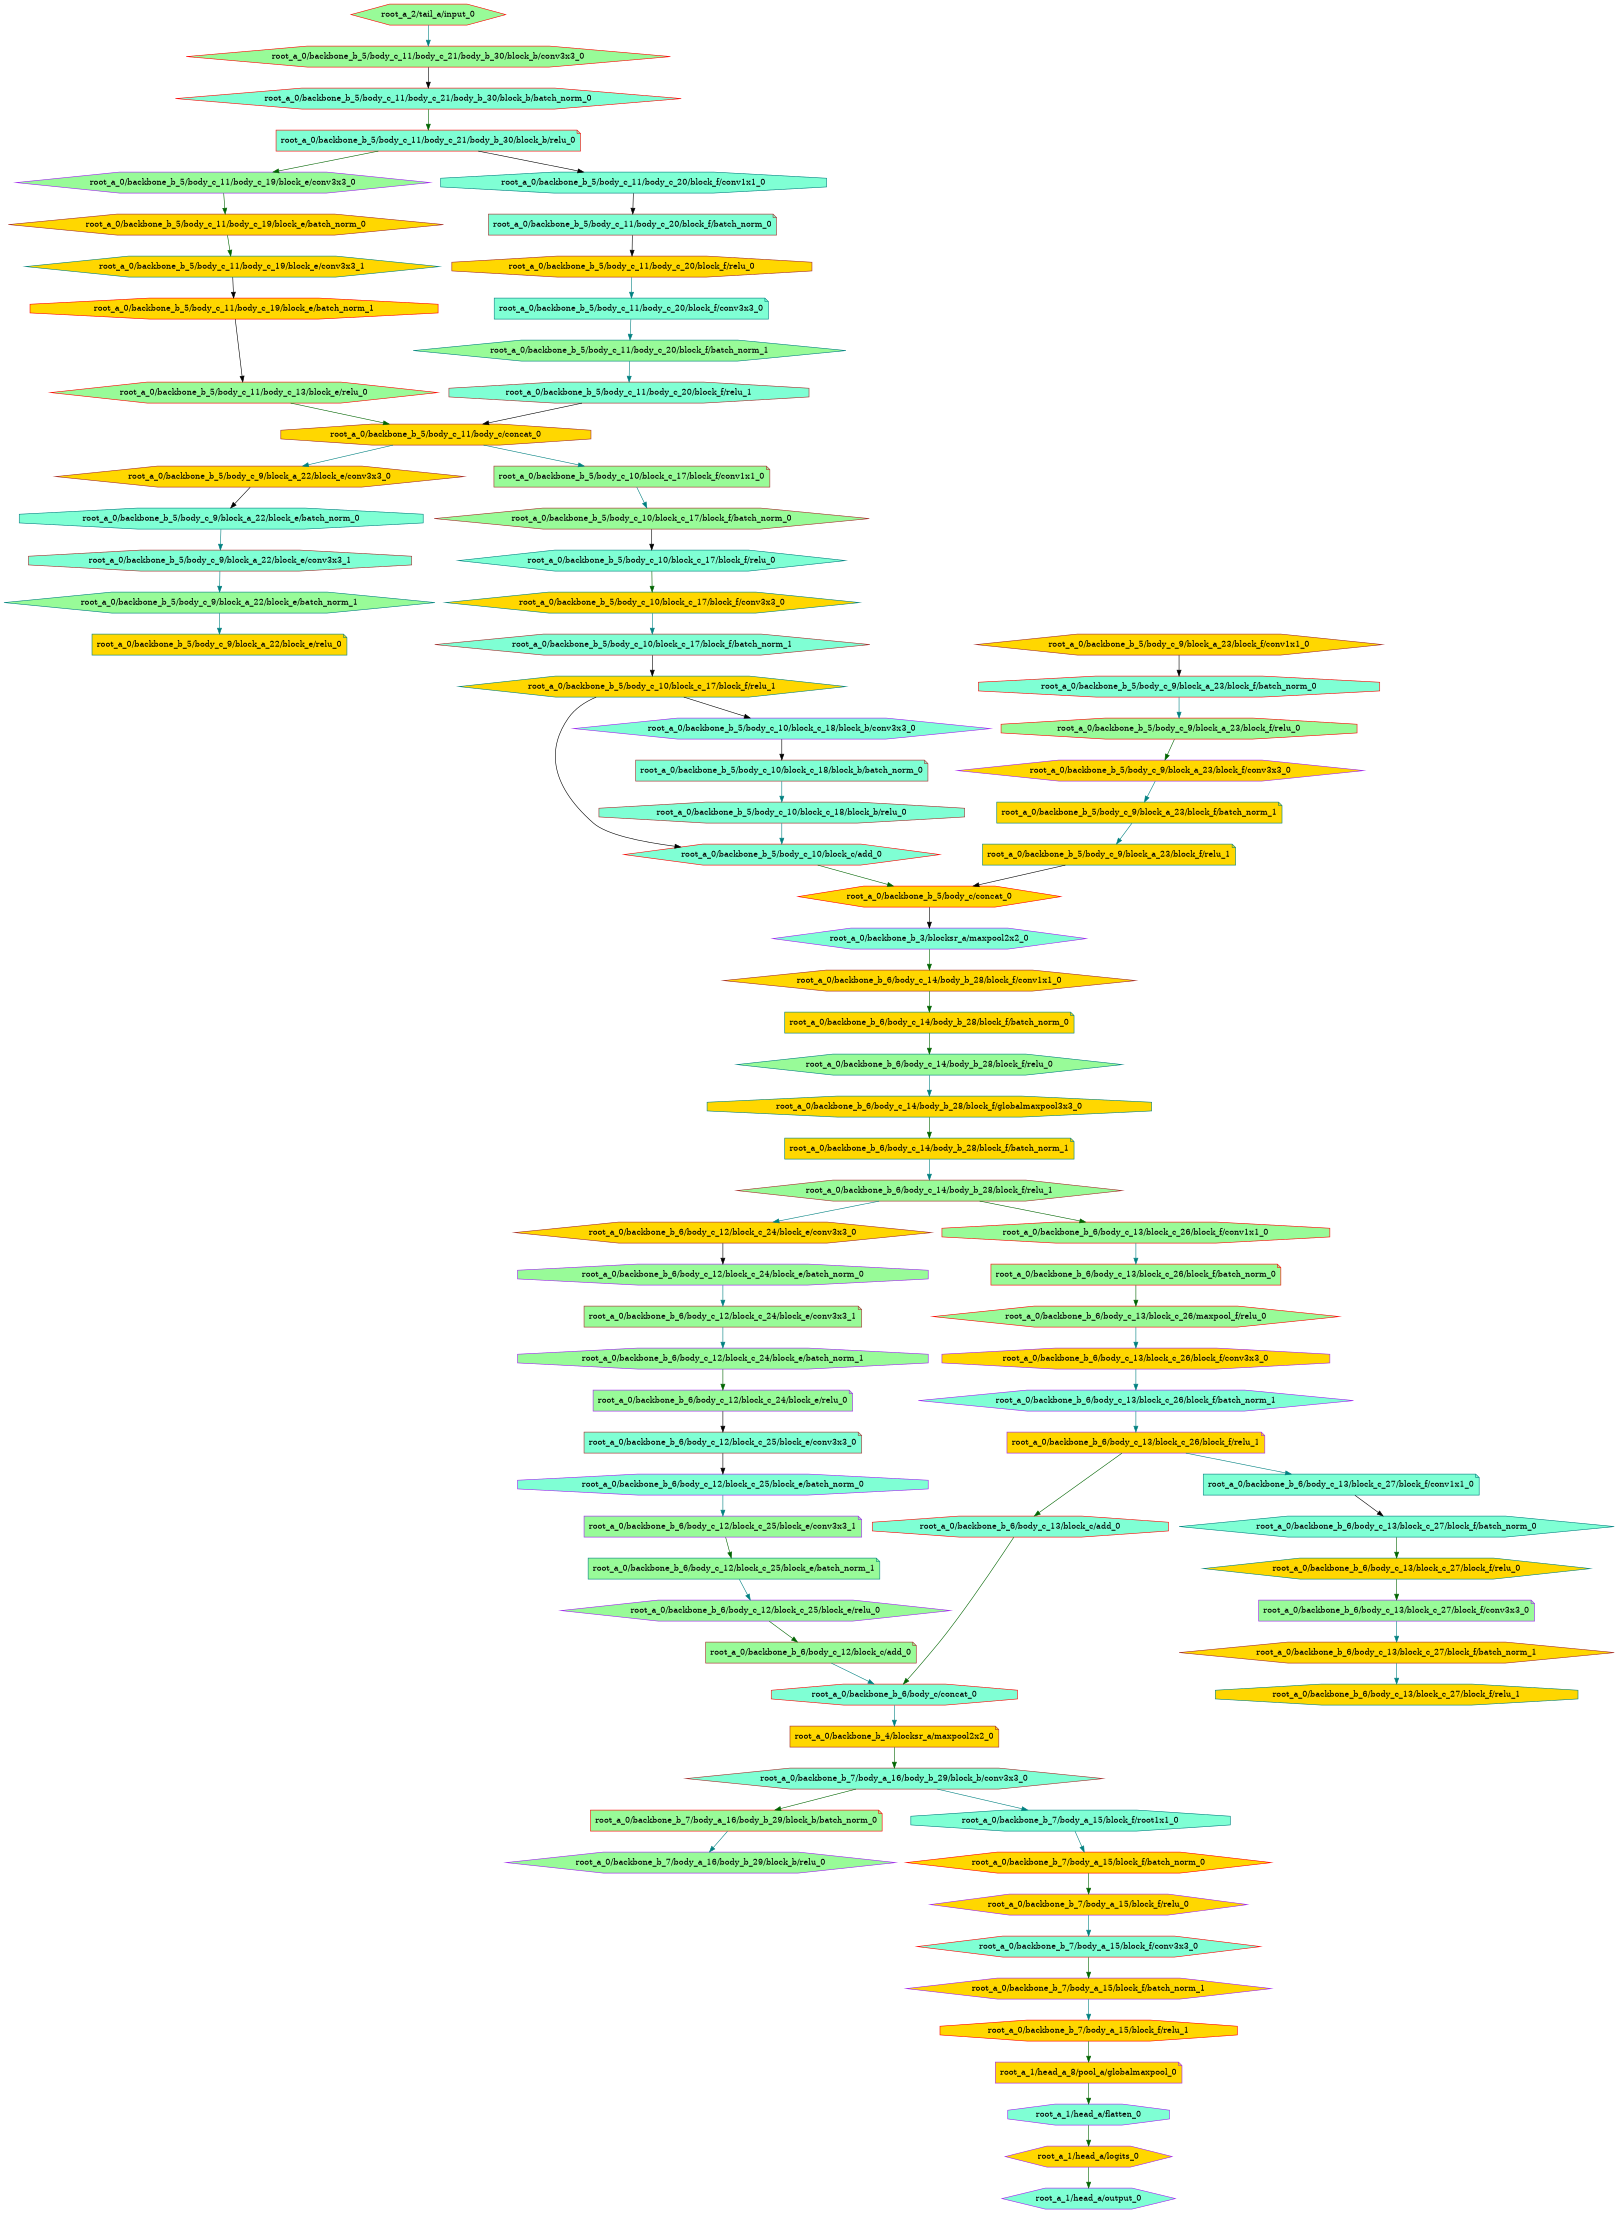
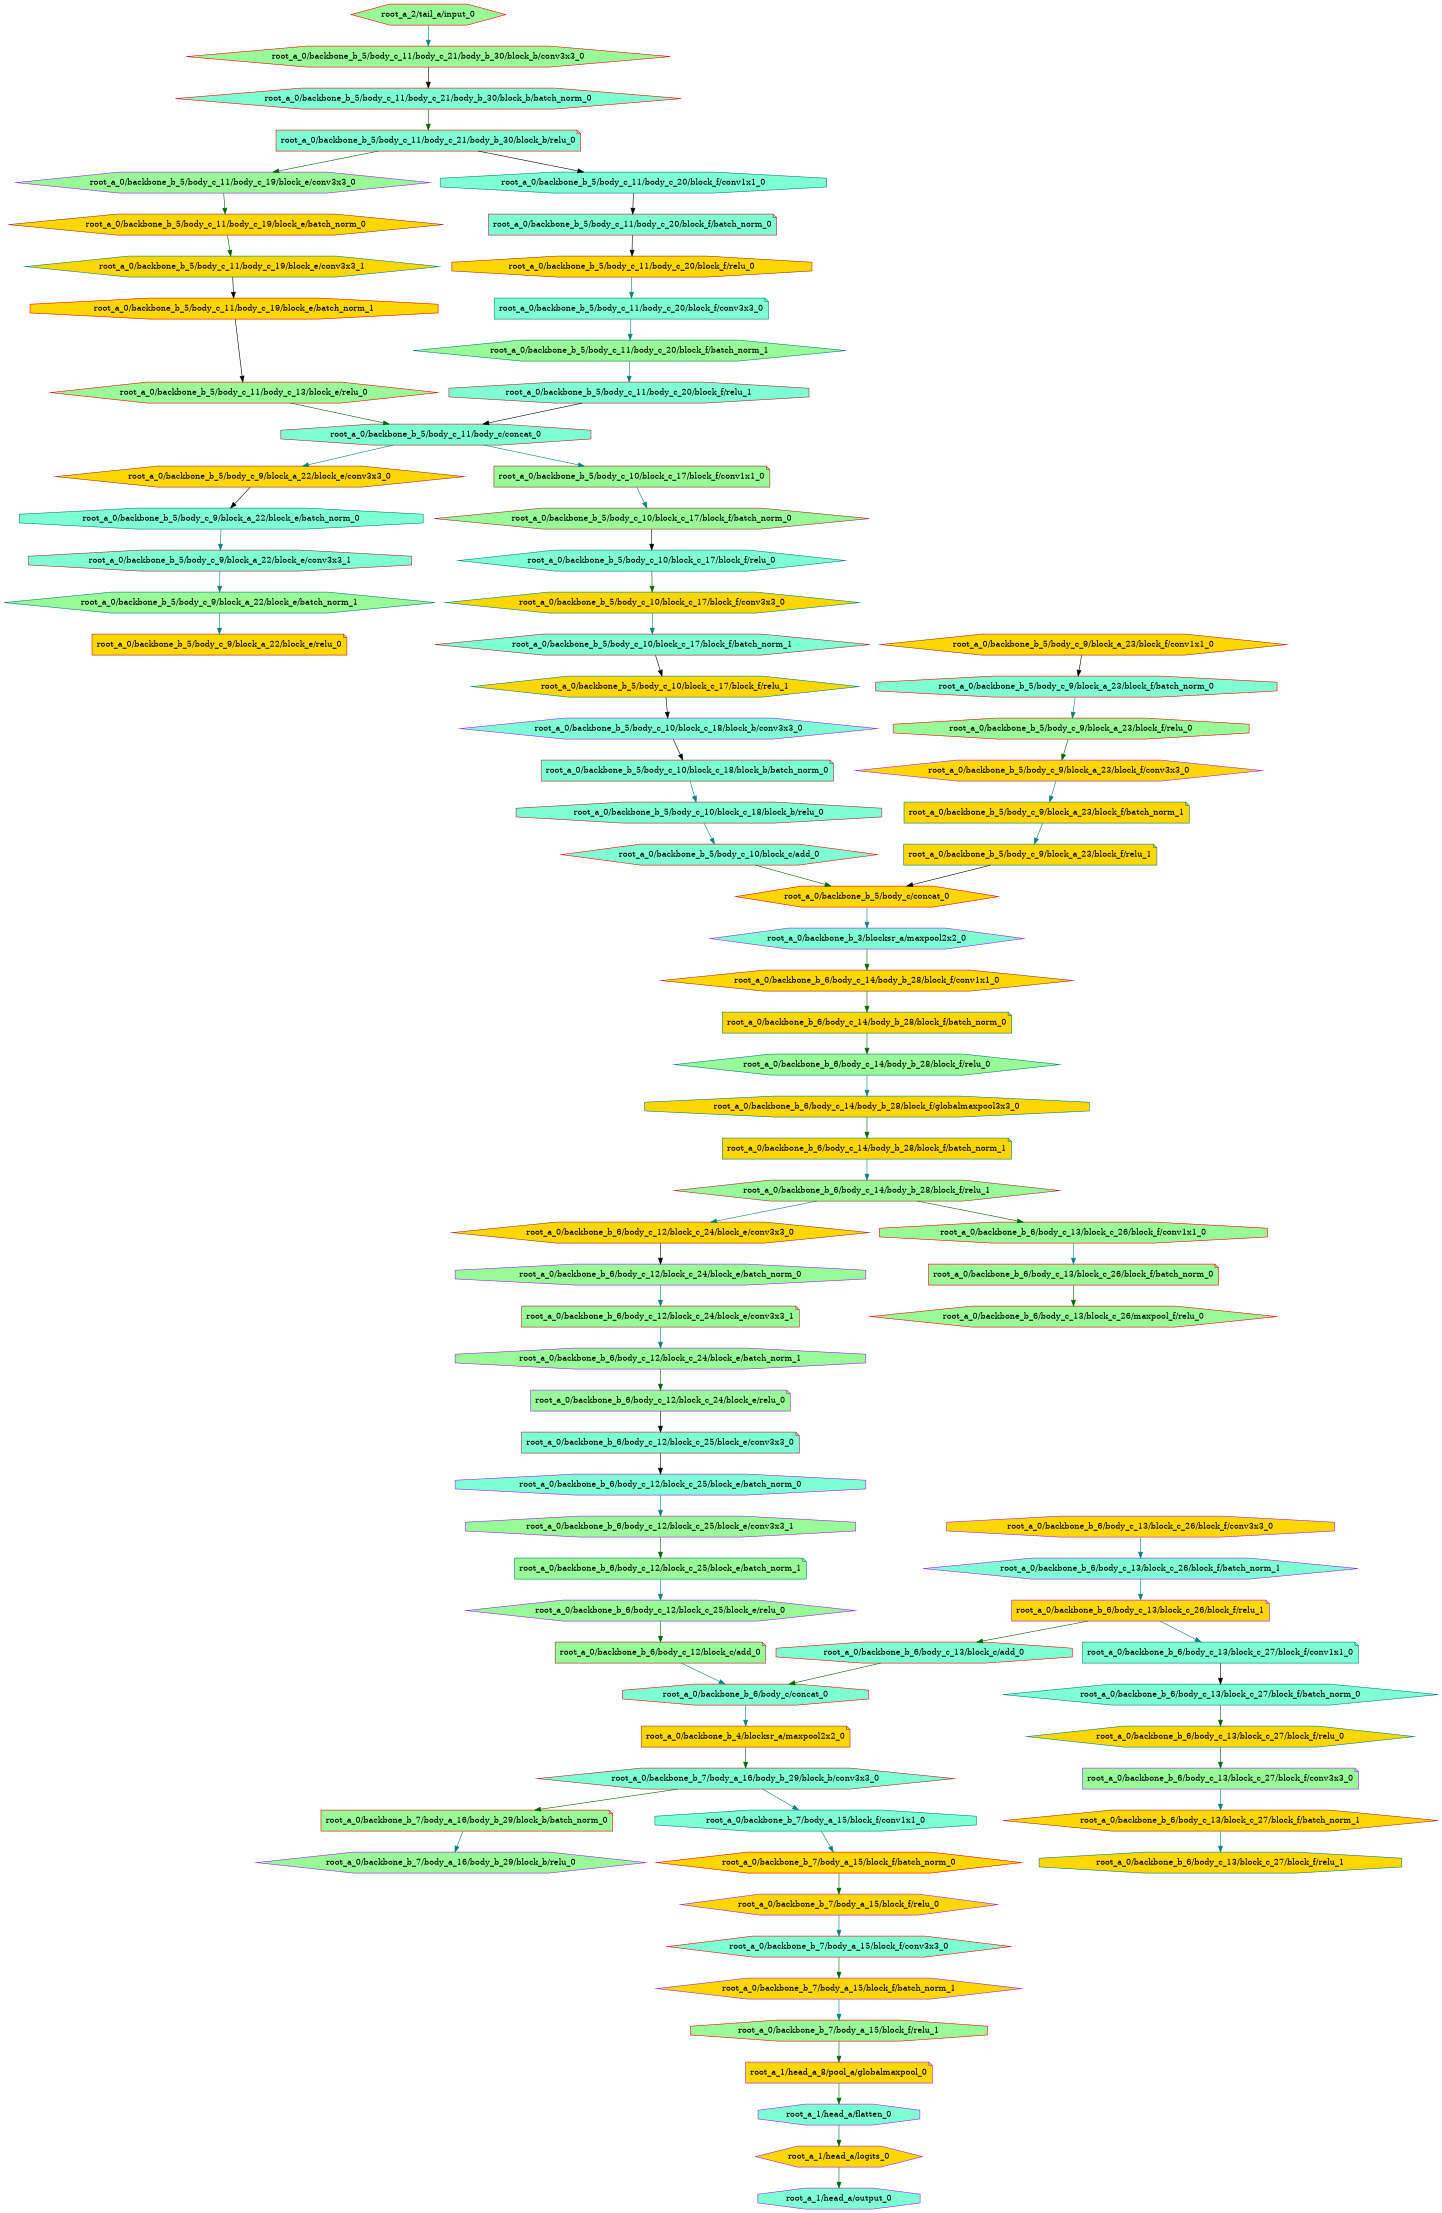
node "root_a_0/backbone_b_5/body_c_11/body_c/concat_0": fillcolor gold -> aquamarine
node "root_a_0/backbone_b_5/body_c_9/block_a_22/block_e/relu_0": color teal -> brown
edge "root_a_0/backbone_b_5/body_c_10/block_c_17/block_f/relu_1" -> "root_a_0/backbone_b_5/body_c_10/block_c/add_0": removed
edge "root_a_0/backbone_b_5/body_c/concat_0" -> "root_a_0/backbone_b_3/blocksr_a/maxpool2x2_0": color black -> teal
edge "root_a_0/backbone_b_6/body_c_13/block_c_26/maxpool_f/relu_0" -> "root_a_0/backbone_b_6/body_c_13/block_c_26/block_f/conv3x3_0": removed
node "root_a_0/backbone_b_6/body_c_12/block_c_25/block_e/conv3x3_1": shape note -> octagon
node "root_a_0/backbone_b_7/body_a_15/block_f/root1x1_0": label "root_a_0/backbone_b_7/body_a_15/block_f/root1x1_0" -> "root_a_0/backbone_b_7/body_a_15/block_f/conv1x1_0"
node "root_a_0/backbone_b_7/body_a_15/block_f/relu_1": fillcolor gold -> palegreen
node "root_a_1/head_a/output_0": shape hexagon -> octagon
